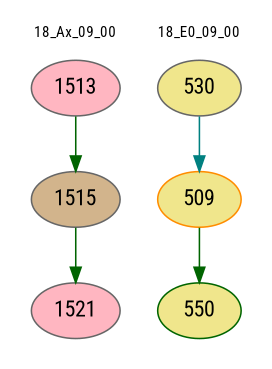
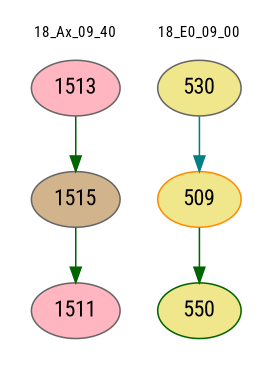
cluster "18_Ax_09_00": label "18_Ax_09_00" -> "18_Ax_09_40"
node "1521": label "1521" -> "1511"
